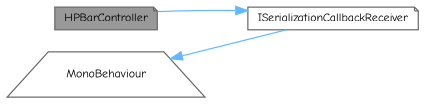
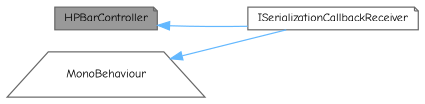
edge "HPBarController" -> "ISerializationCallbackReceiver": reversed
